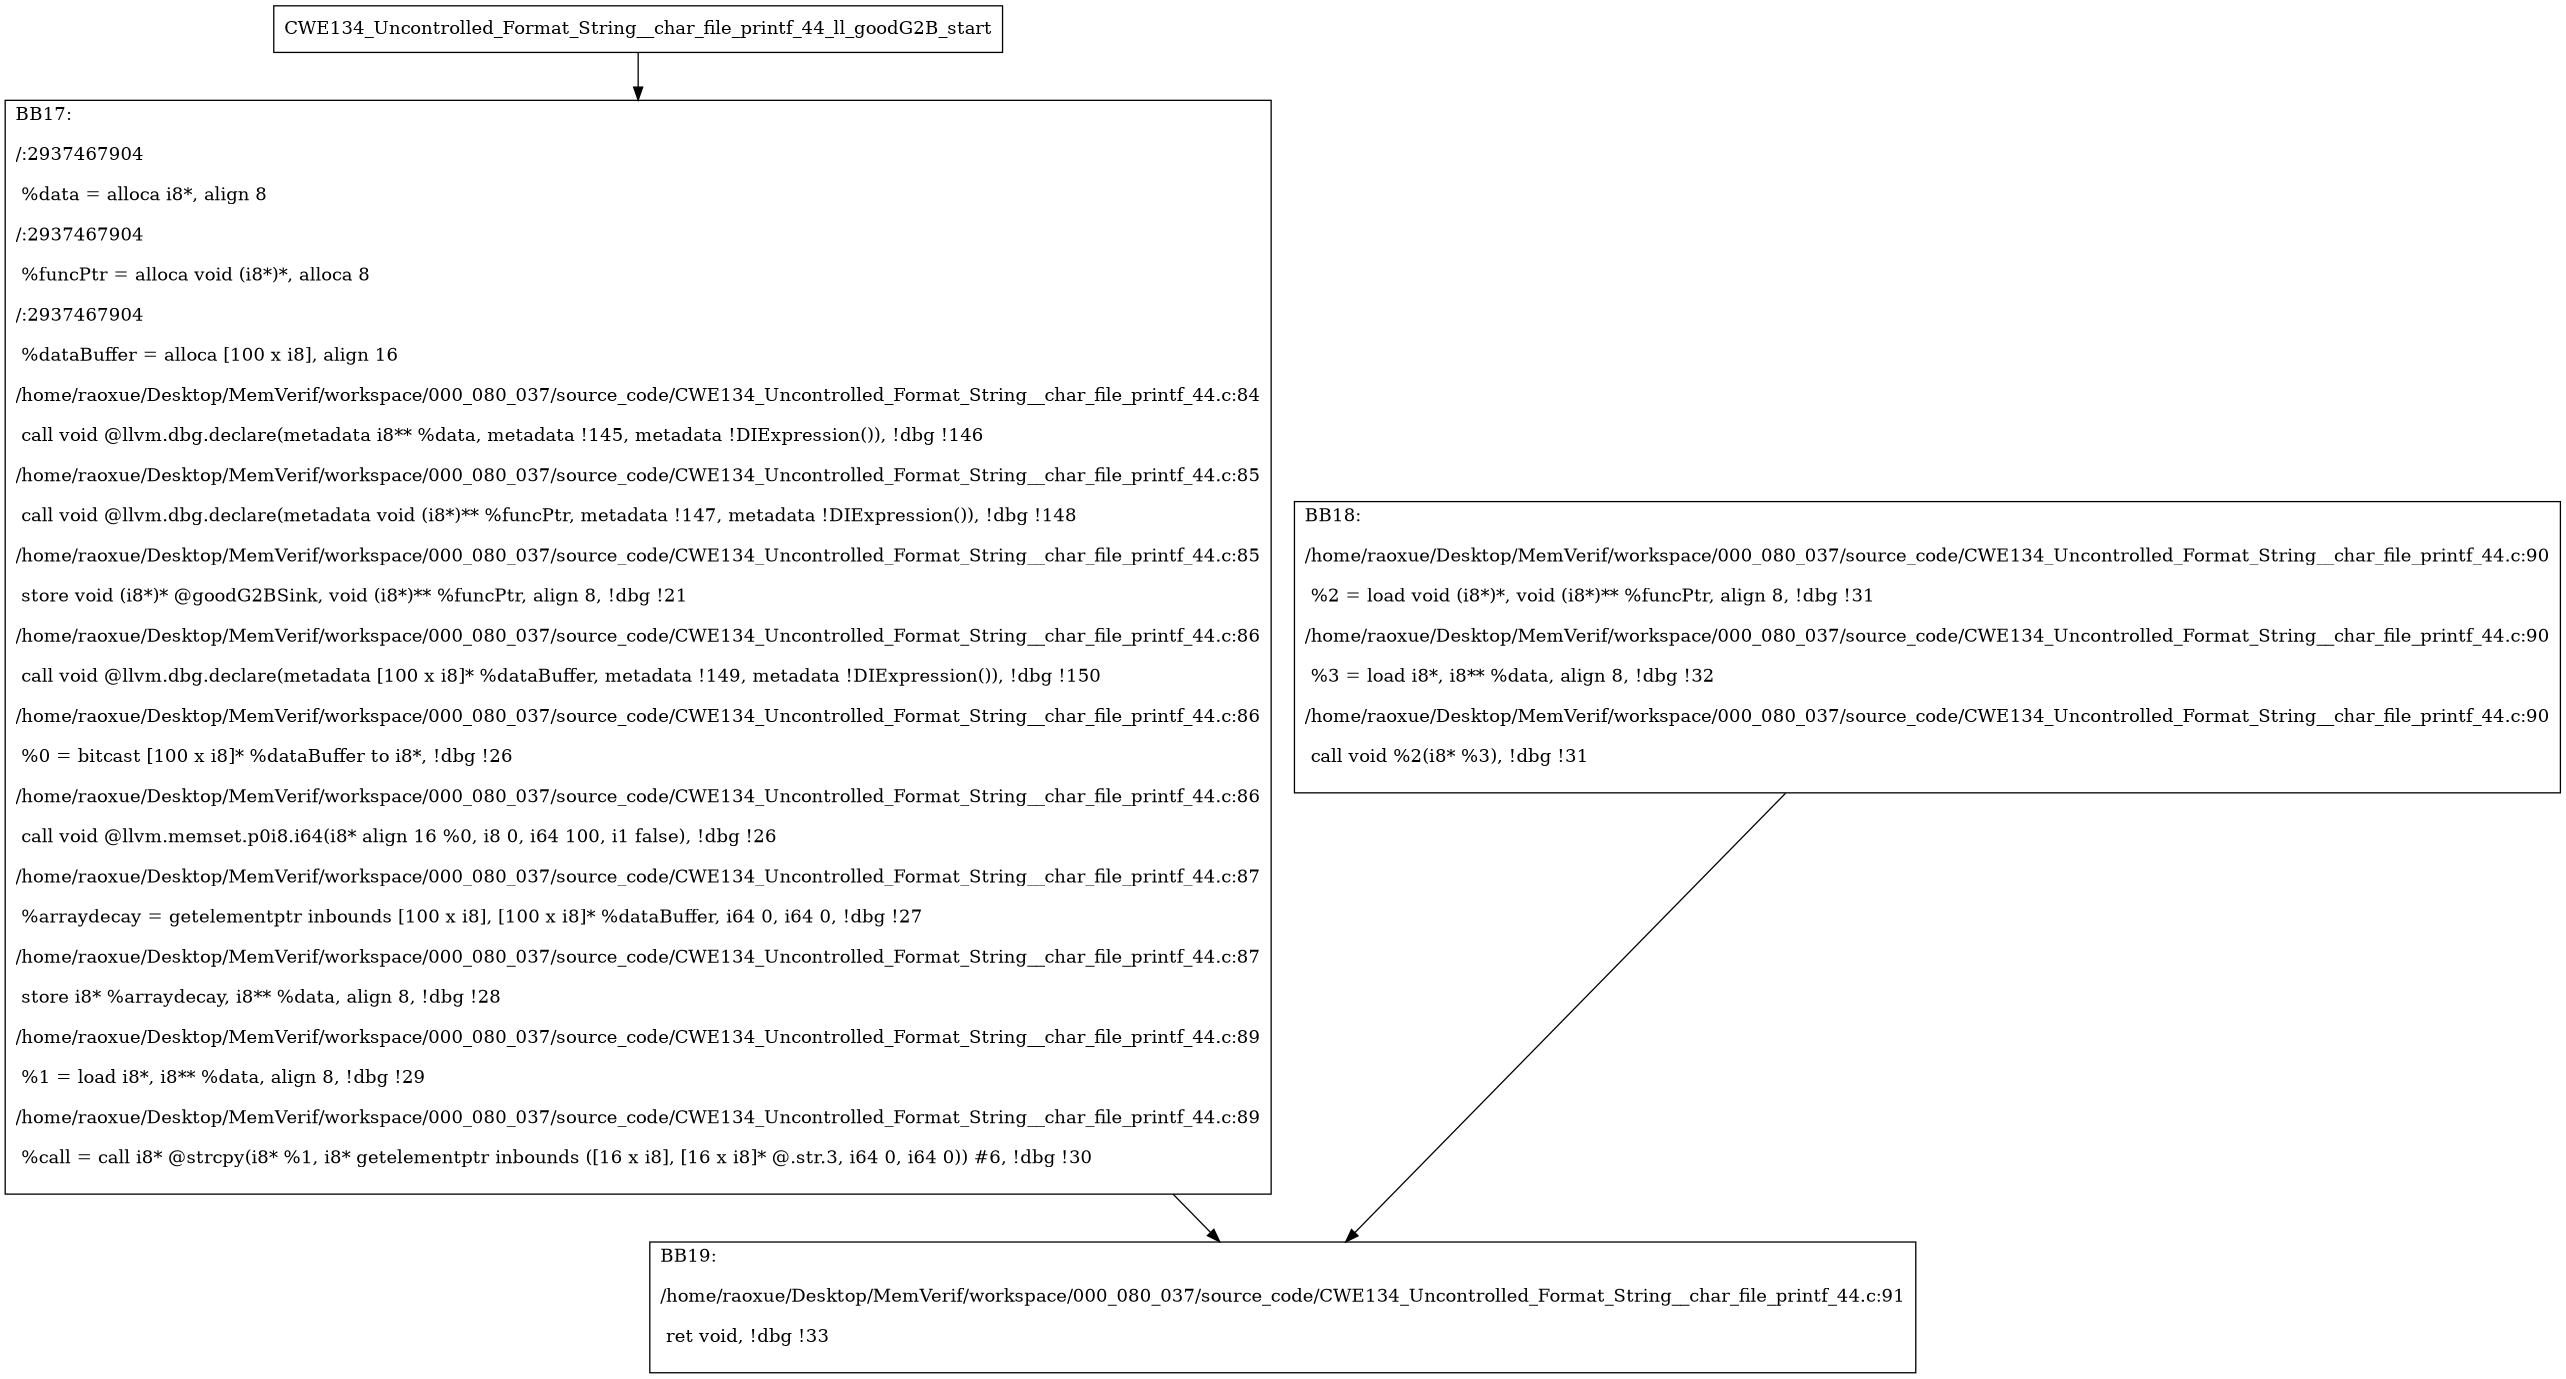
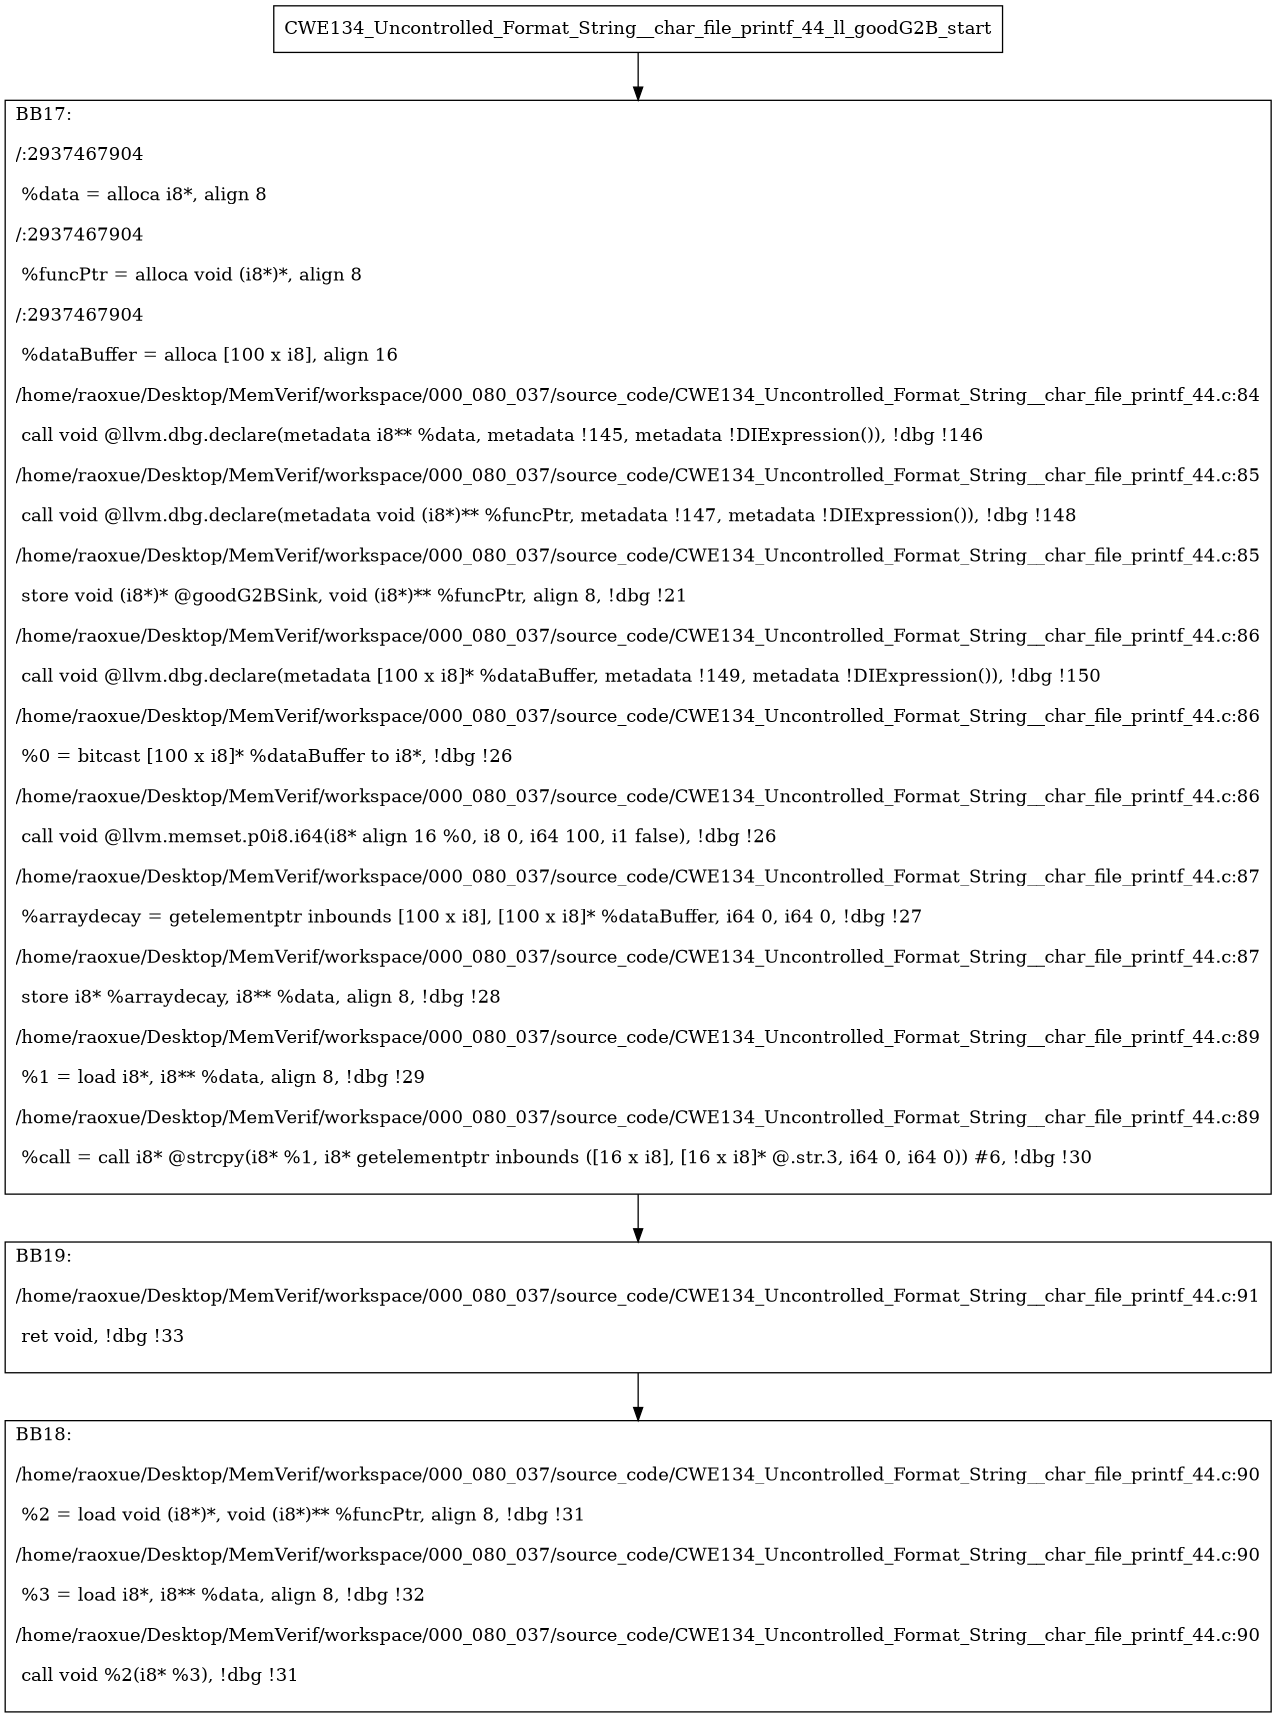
node "BB17:": text "%funcPtr = alloca void (i8*)*, alloca 8" -> "%funcPtr = alloca void (i8*)*, align 8"
edge "BB18:" -> "BB19:": reversed
